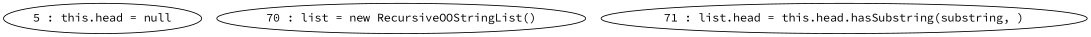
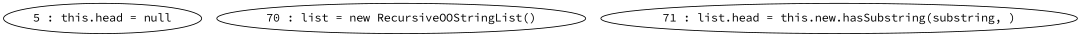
node "71 : list.head = this.head.hasSubstring(substring, )": label "71 : list.head = this.head.hasSubstring(substring, )" -> "71 : list.head = this.new.hasSubstring(substring, )"
